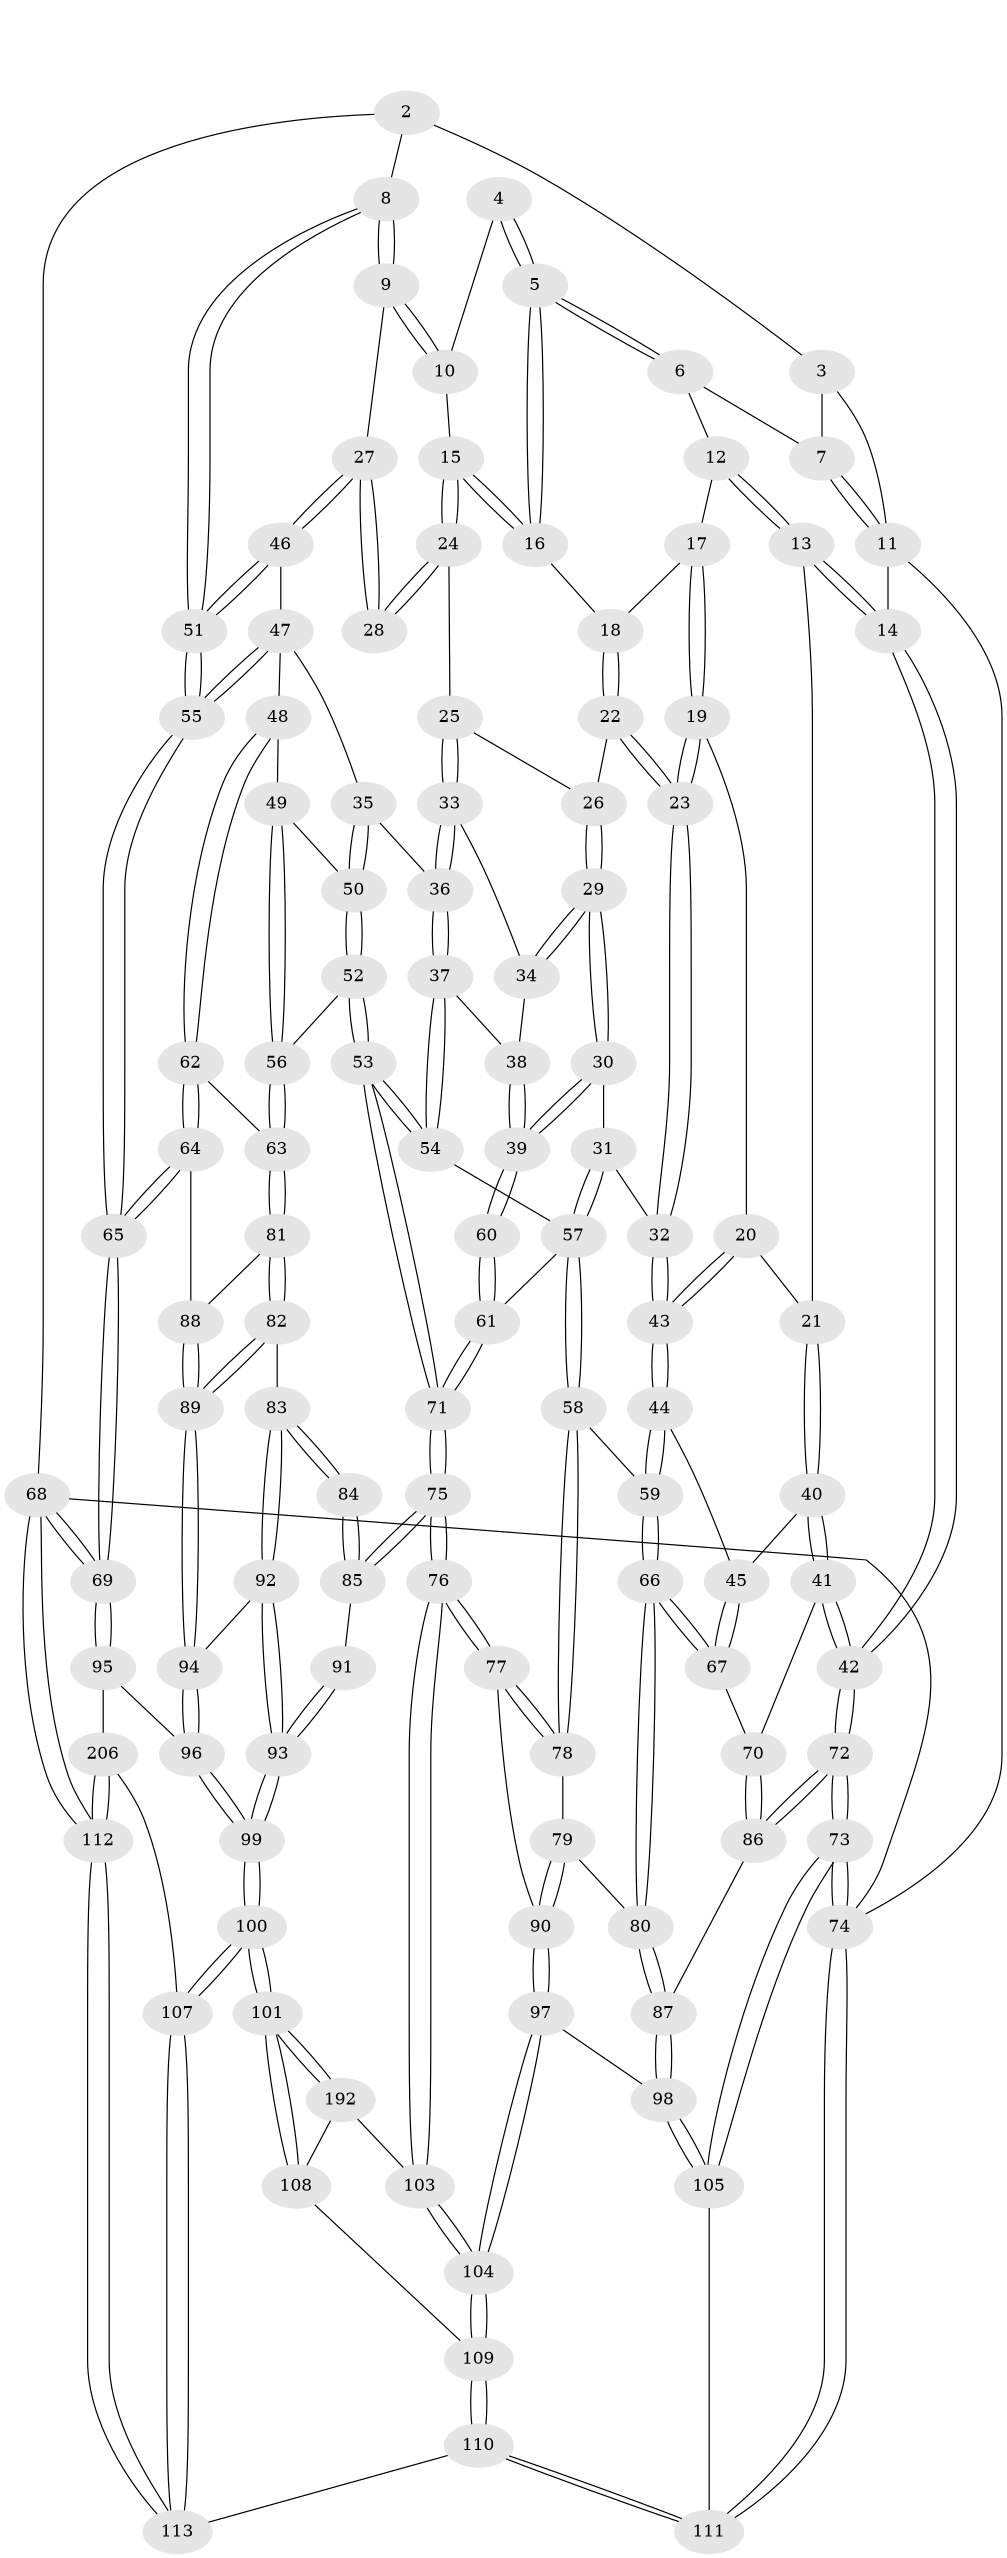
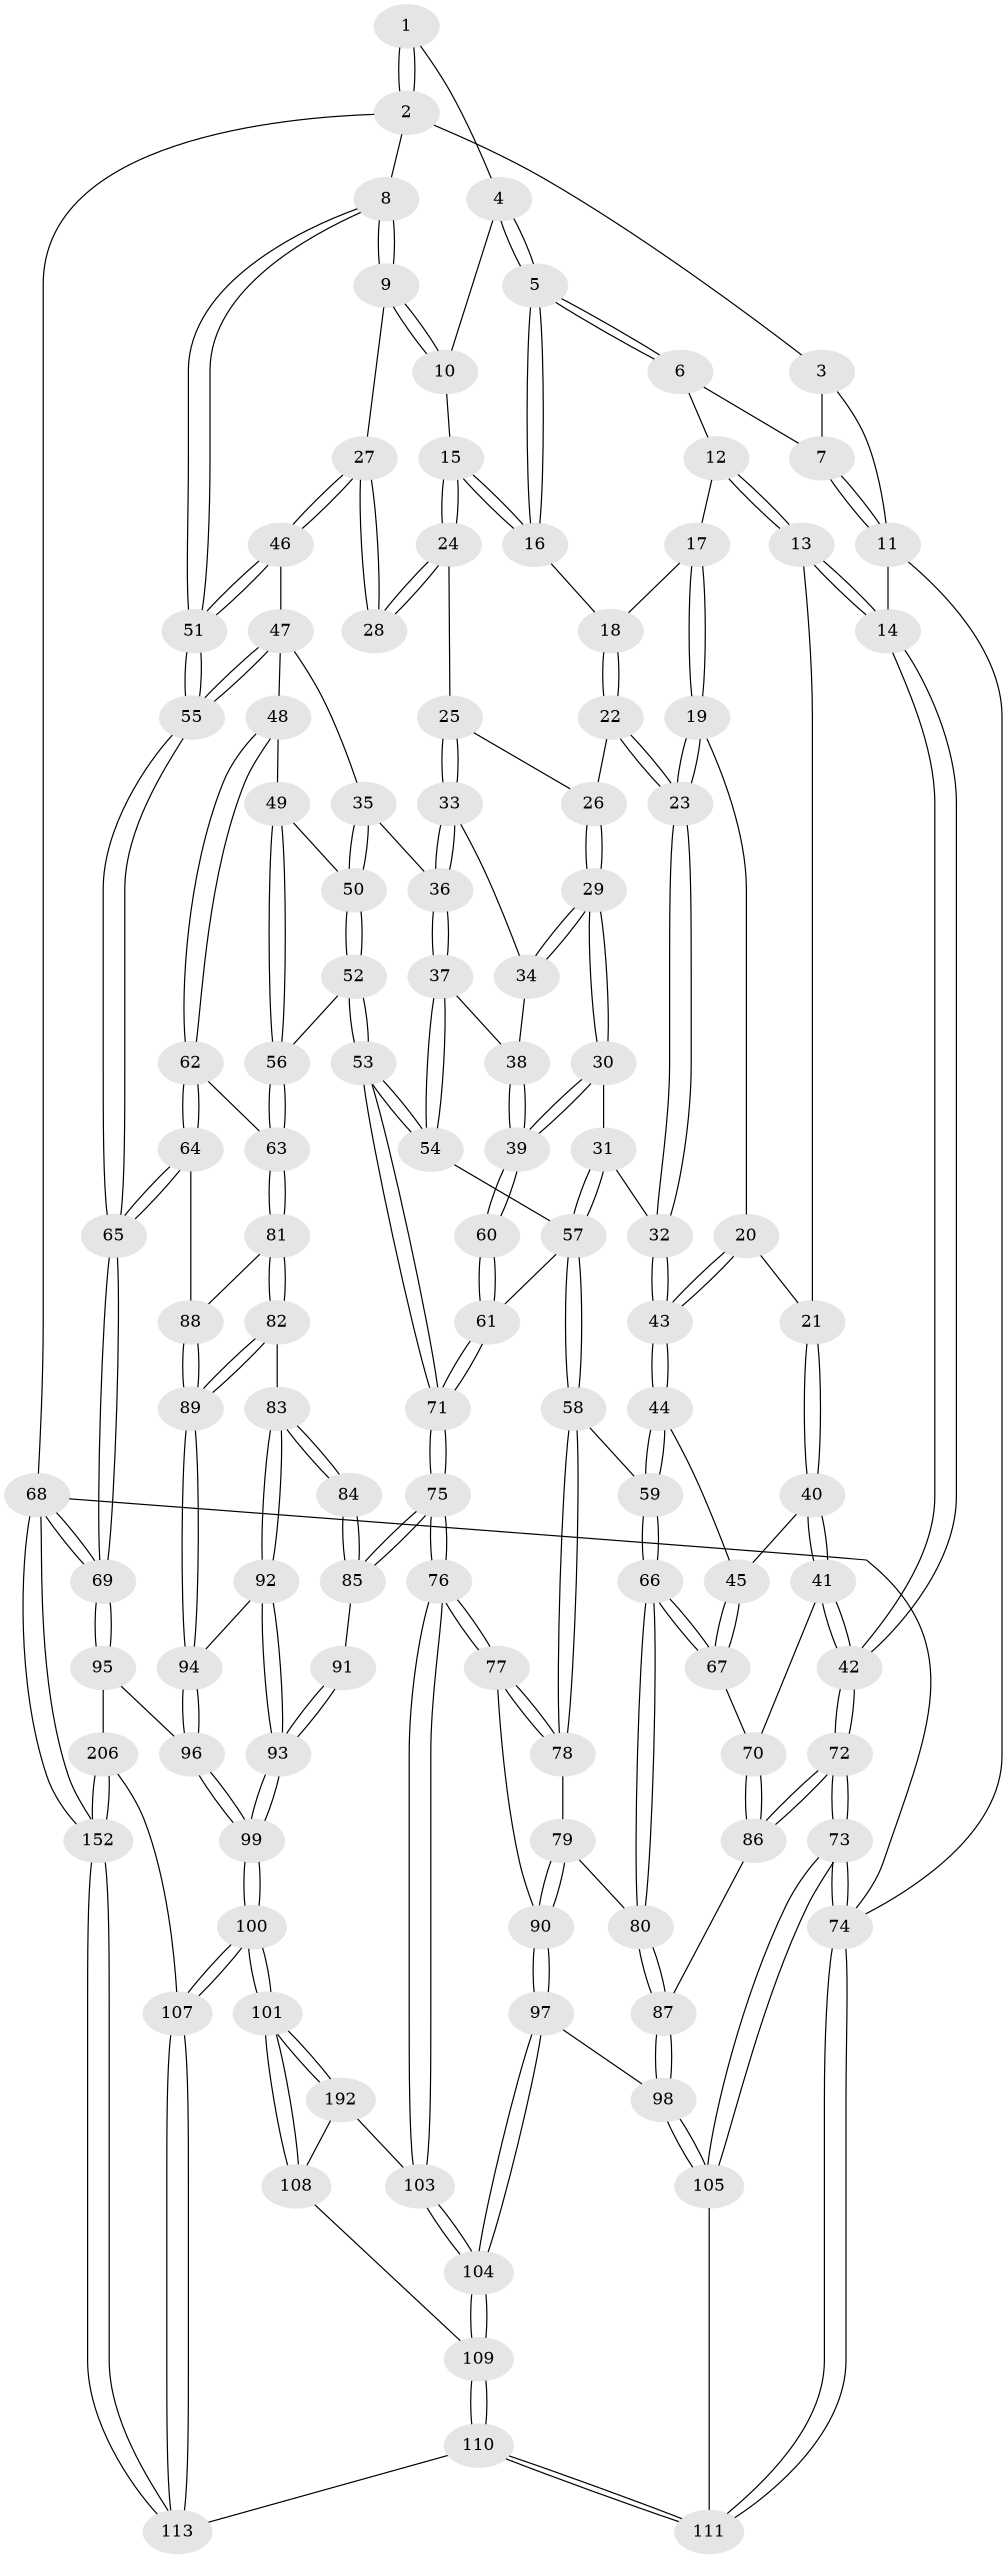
node "1": added
node "112": label "112" -> "152"
